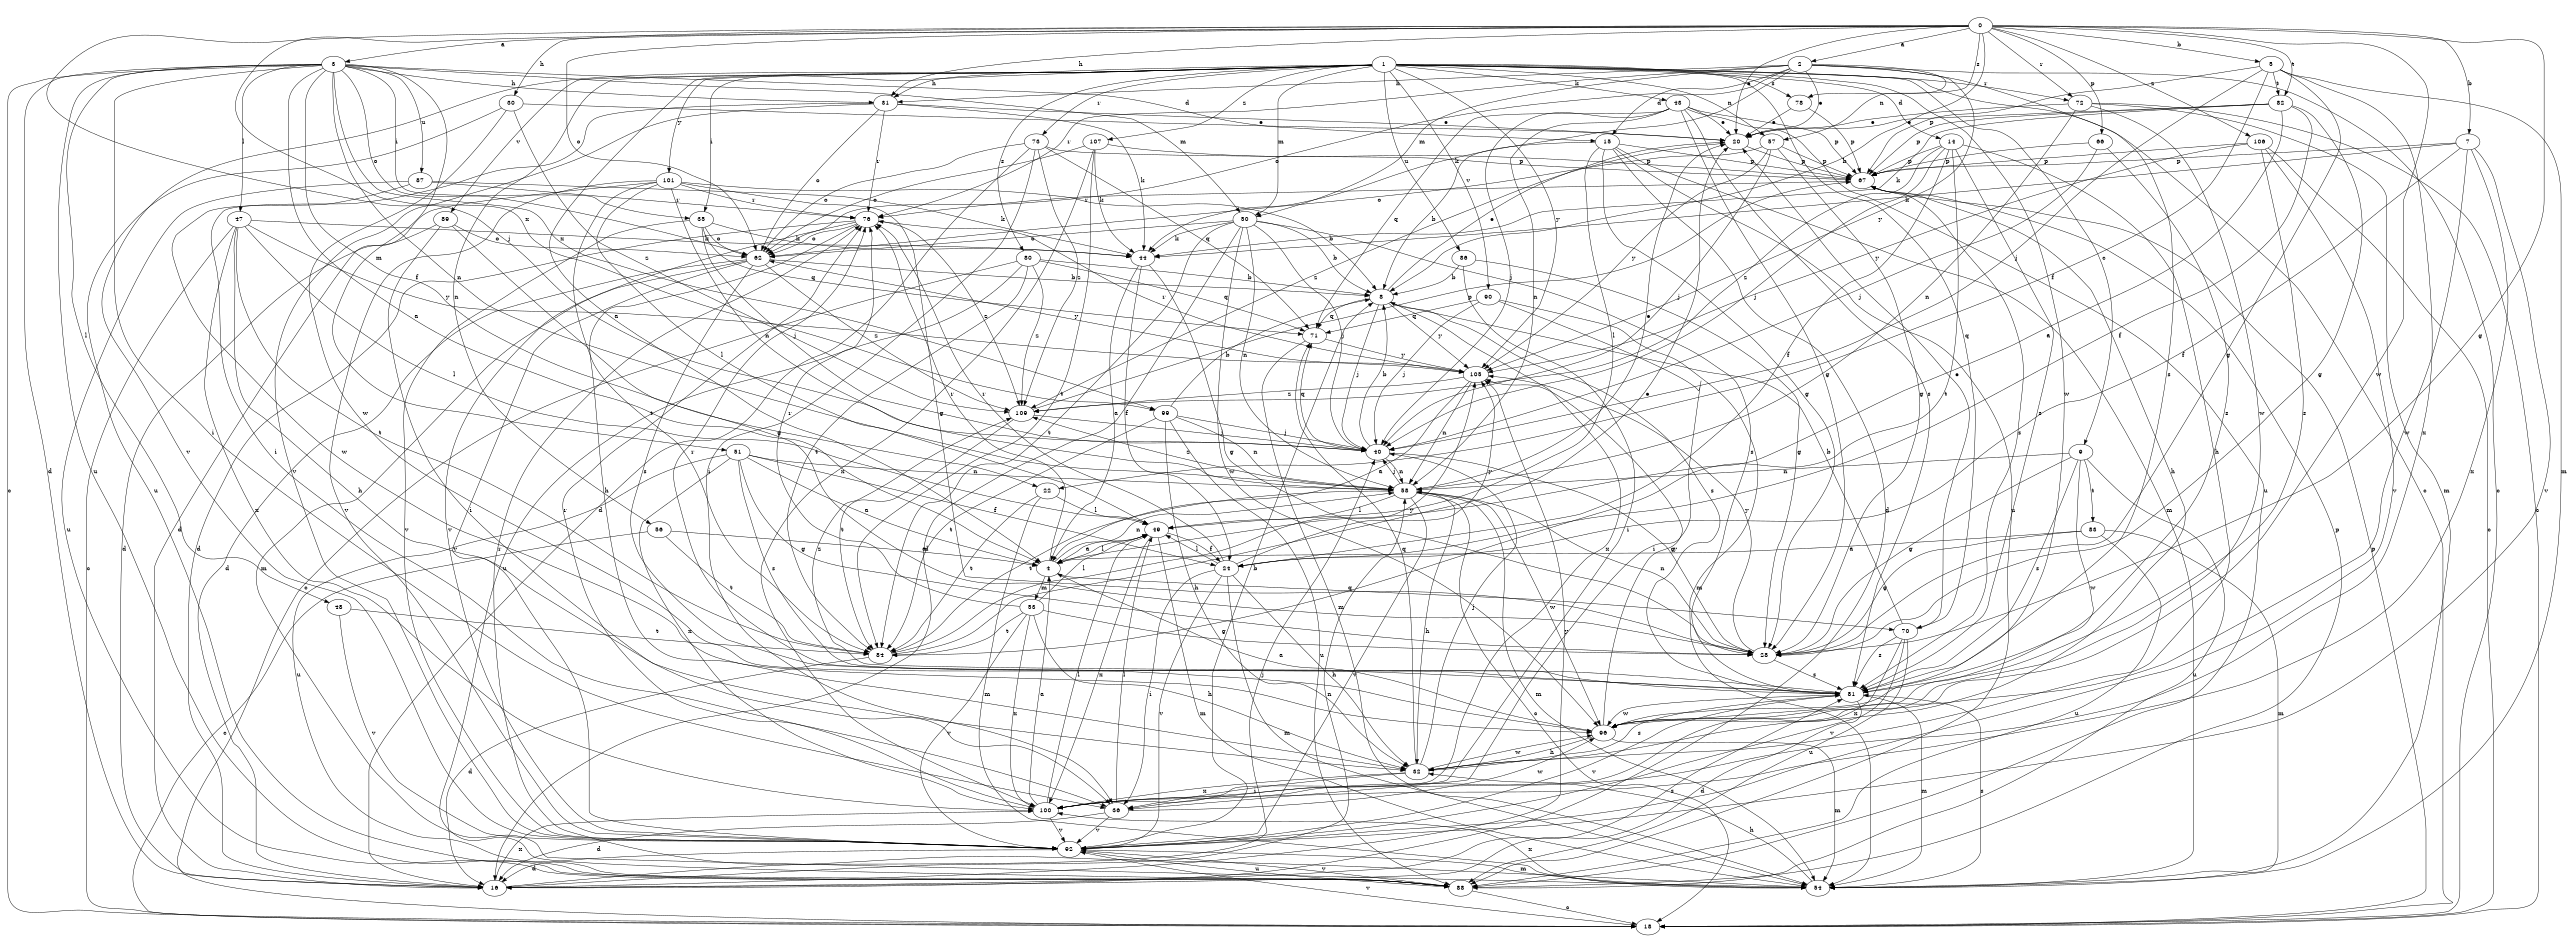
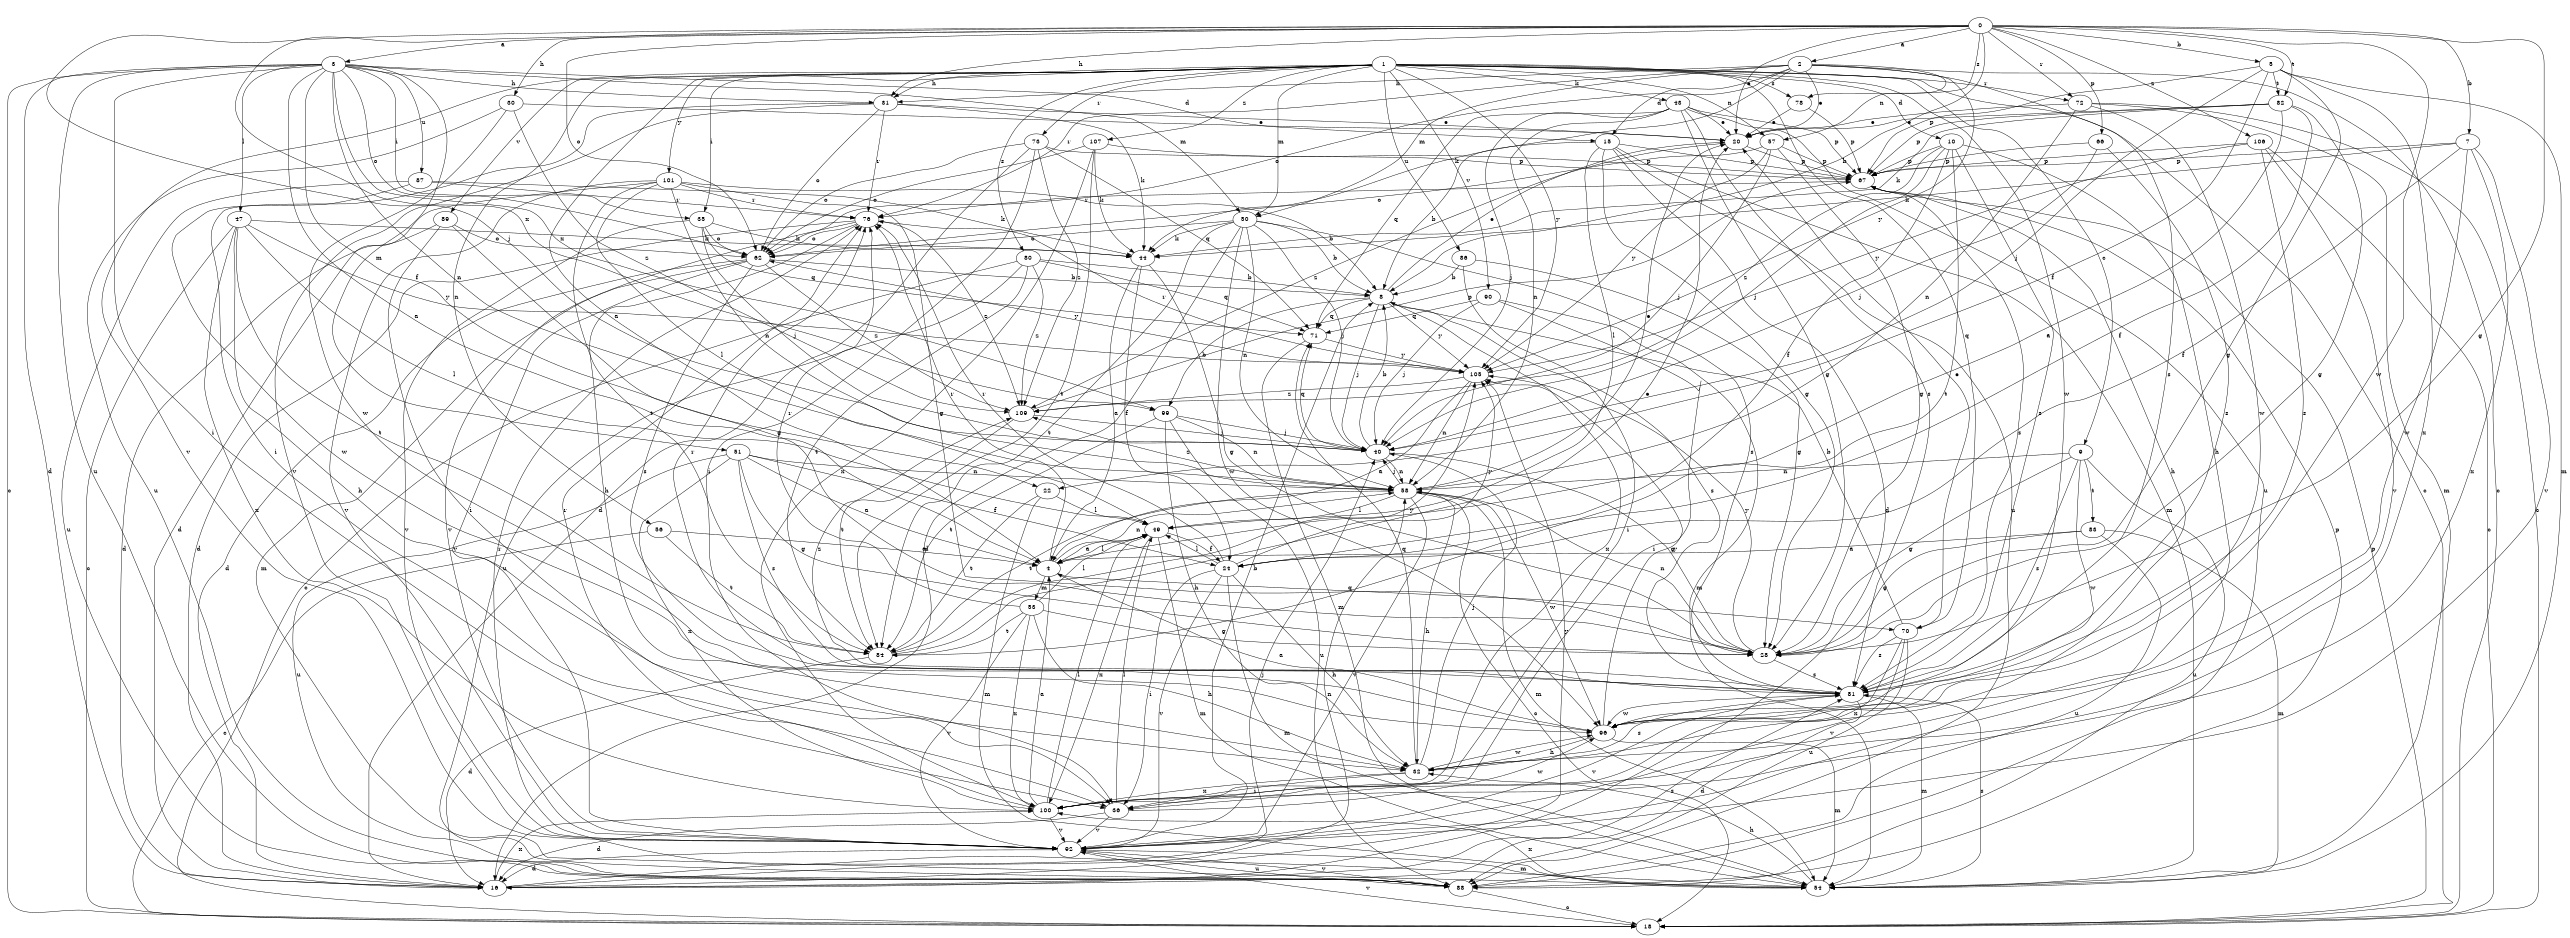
node "14": label "14" -> "10"
edge "99" -> "8": reversed
node "48": removed
